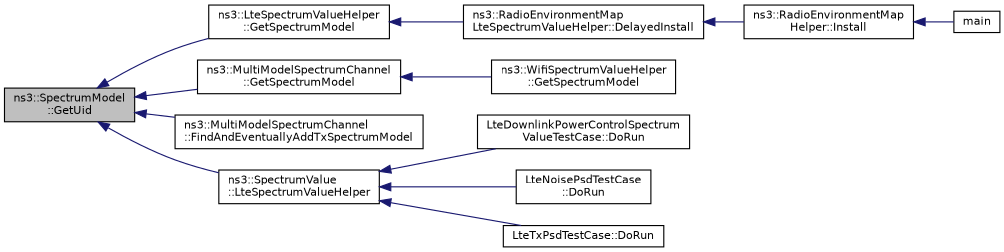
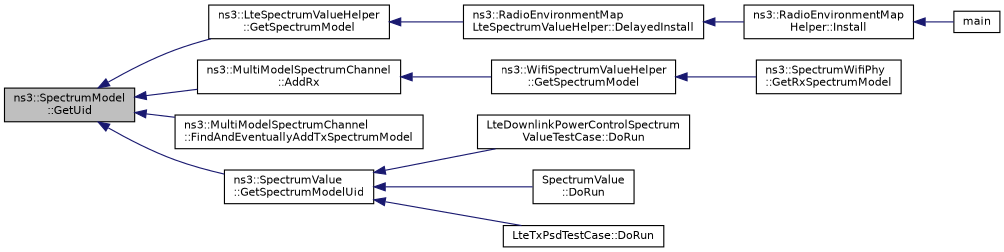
node "ns3::MultiModelSpectrumChannel ::GetSpectrumModel": label "ns3::MultiModelSpectrumChannel ::GetSpectrumModel" -> "ns3::MultiModelSpectrumChannel ::AddRx"
node "ns3::SpectrumWifiPhy ::GetRxSpectrumModel": added
node "ns3::SpectrumValue ::LteSpectrumValueHelper": label "ns3::SpectrumValue ::LteSpectrumValueHelper" -> "ns3::SpectrumValue ::GetSpectrumModelUid"
node "LteNoisePsdTestCase ::DoRun": label "LteNoisePsdTestCase ::DoRun" -> "SpectrumValue ::DoRun"
